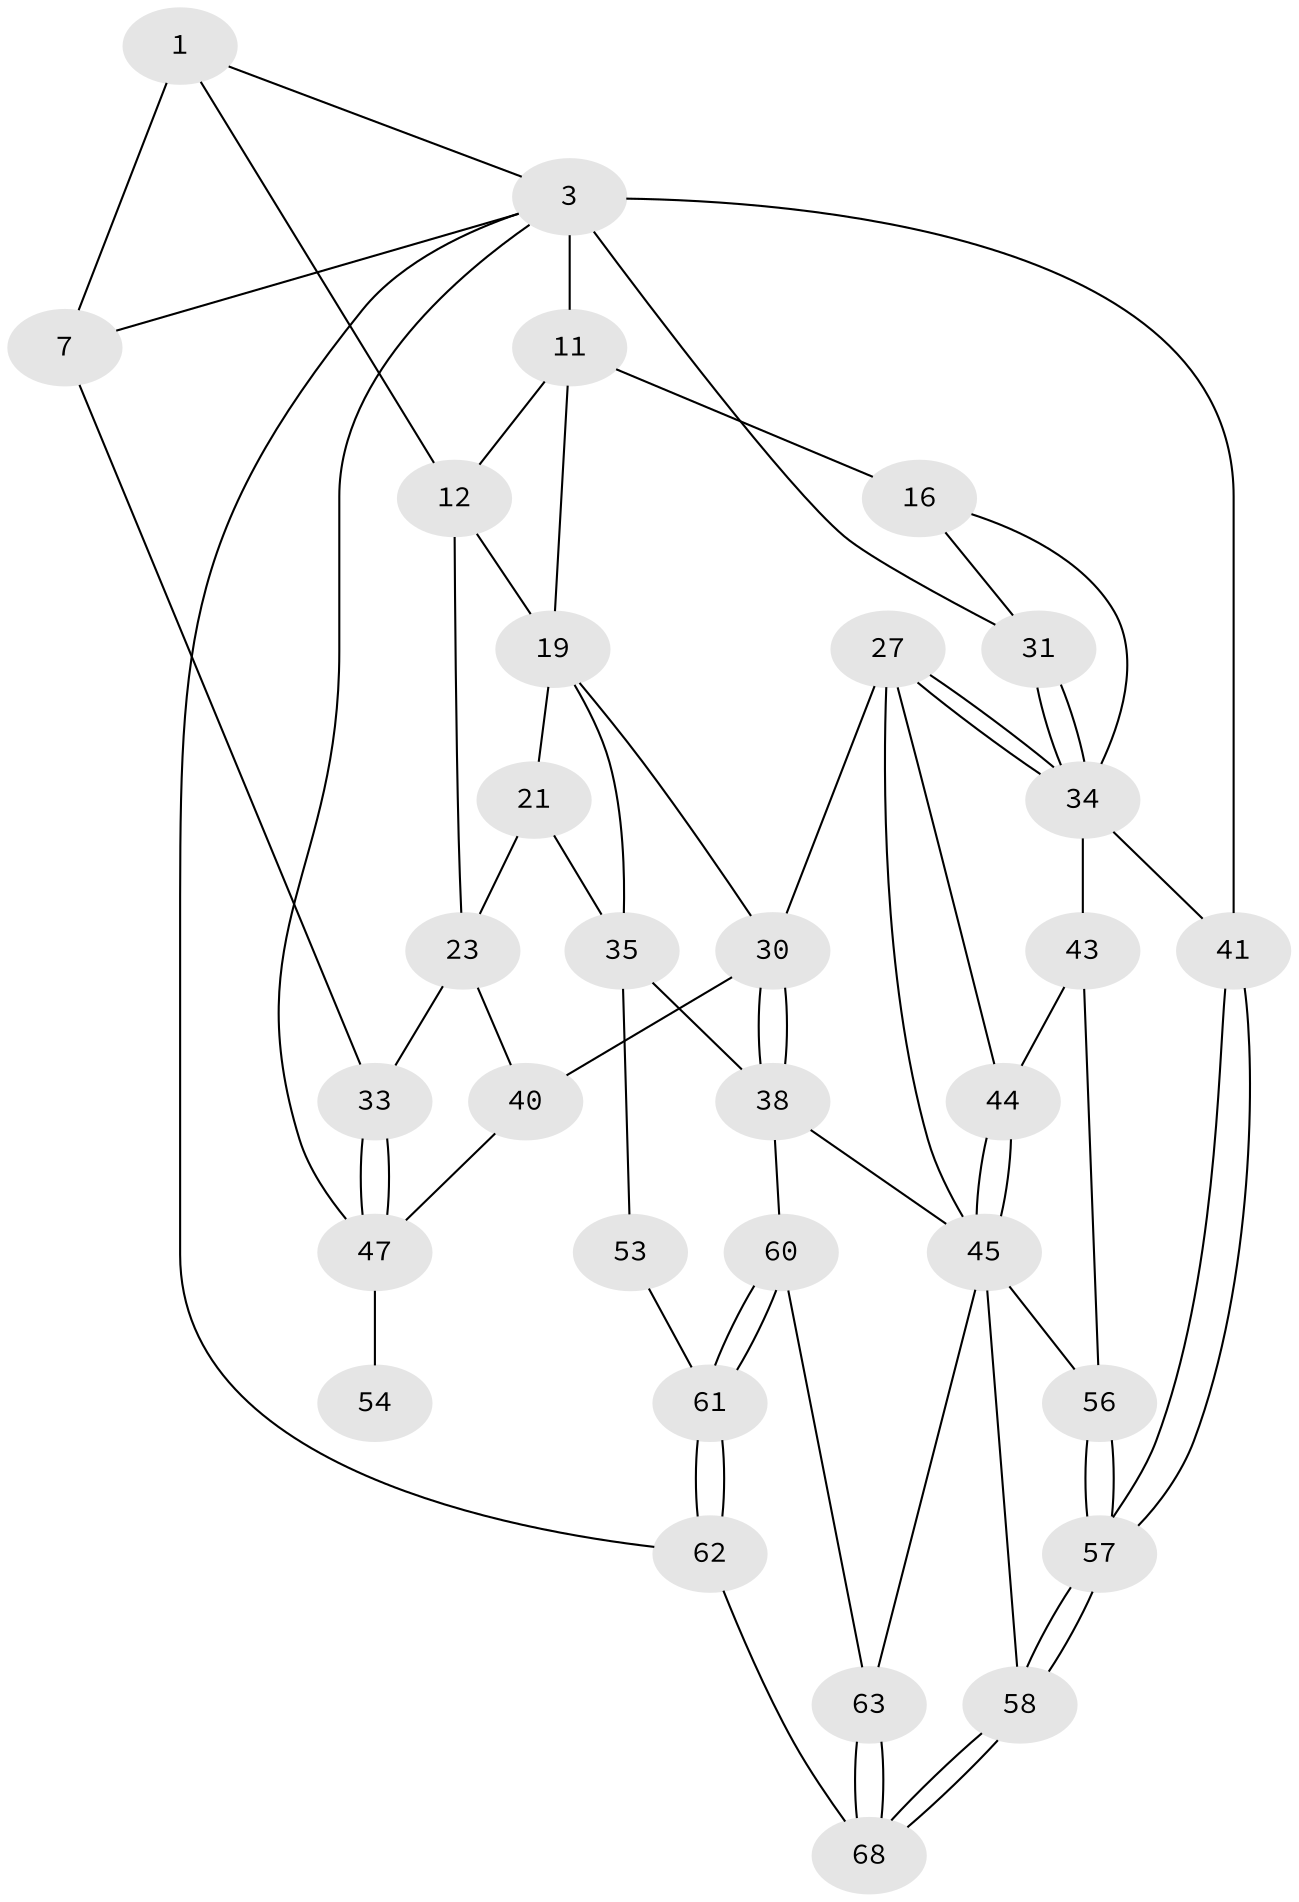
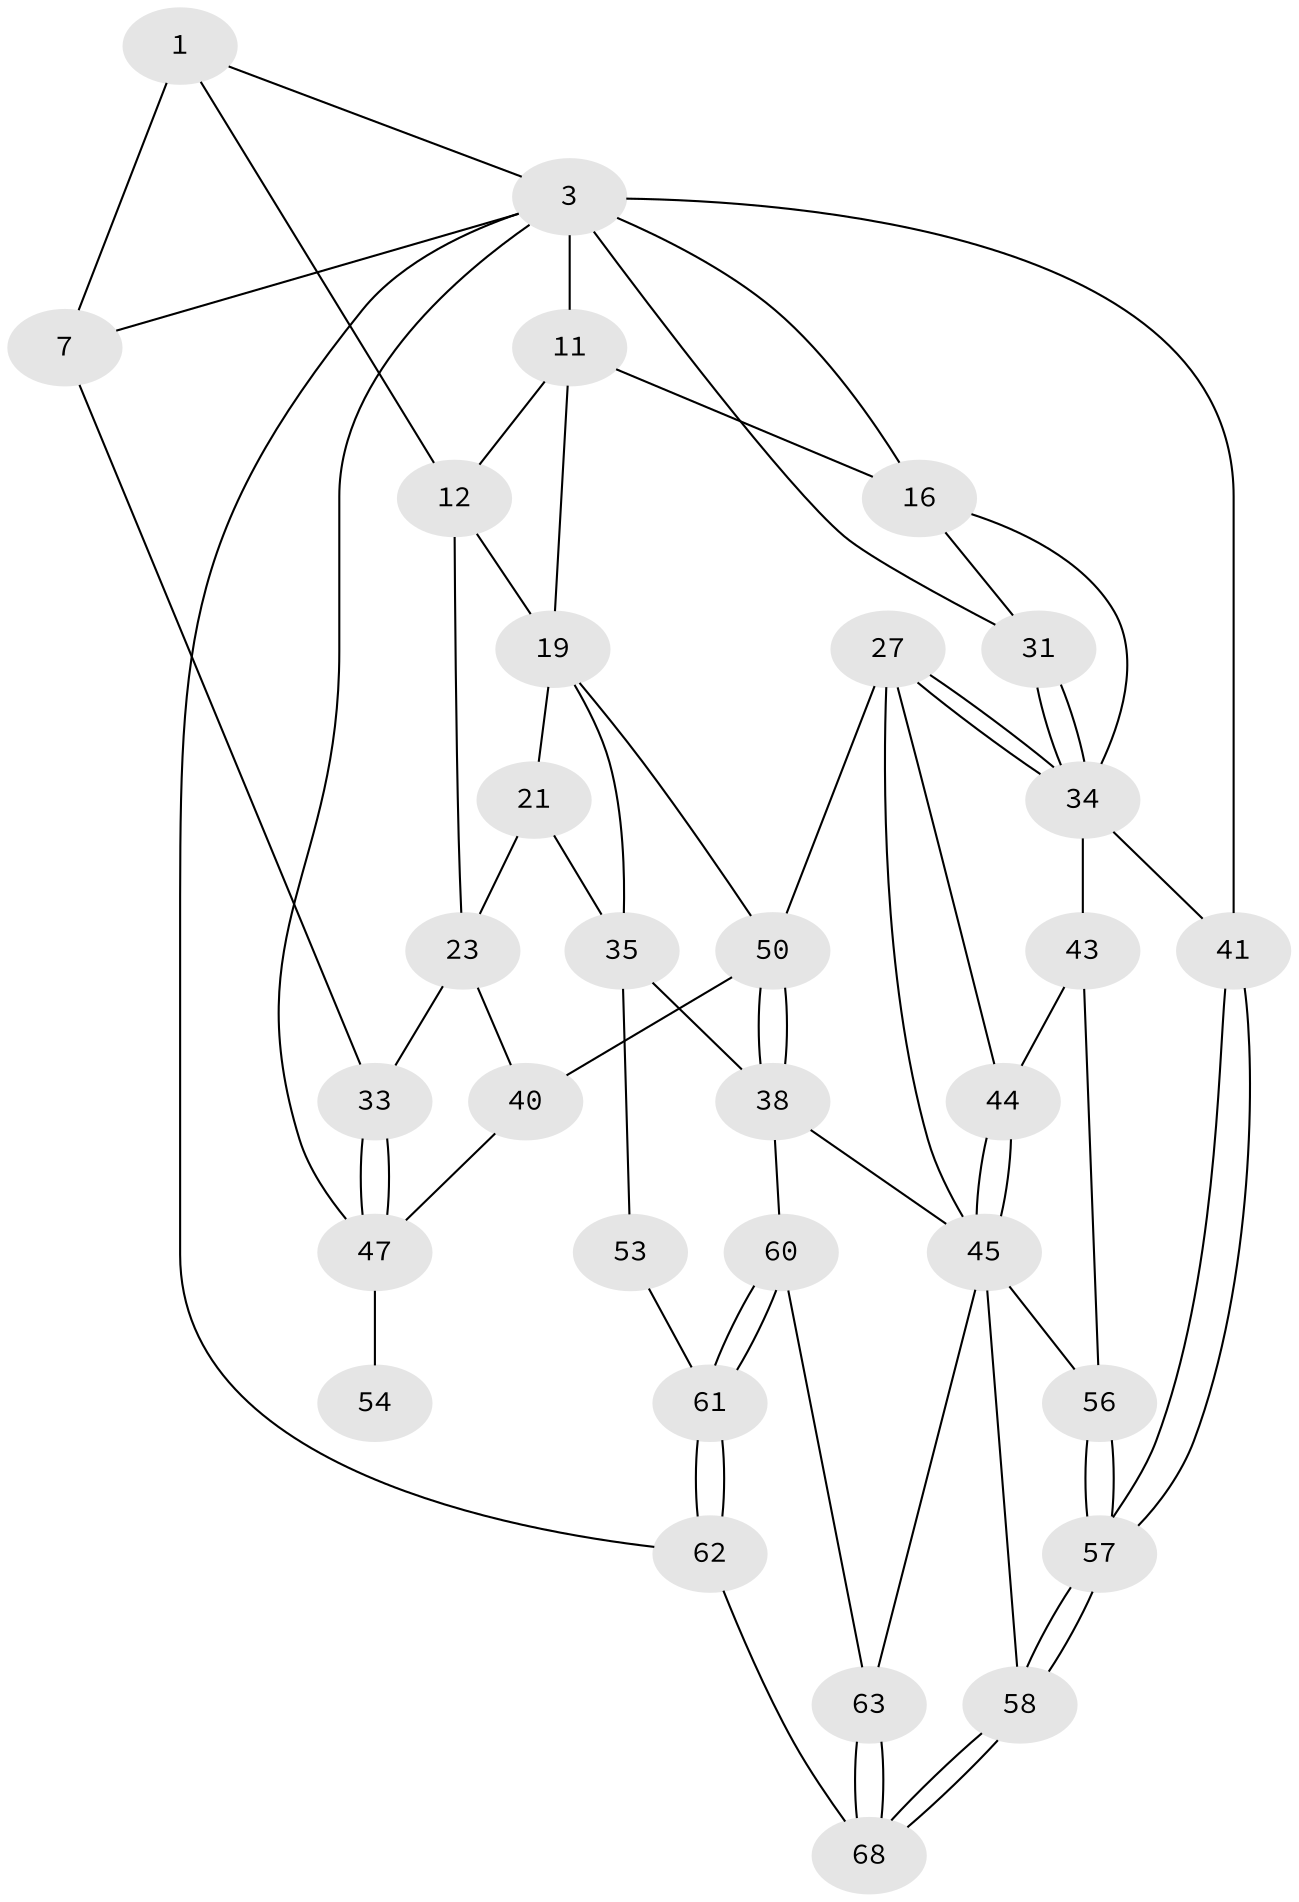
edge "3" -- "16": added
node "30": label "30" -> "50"
